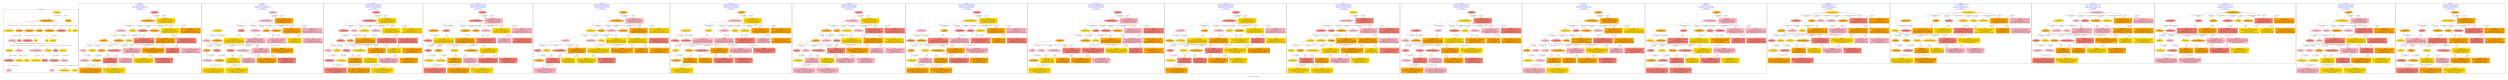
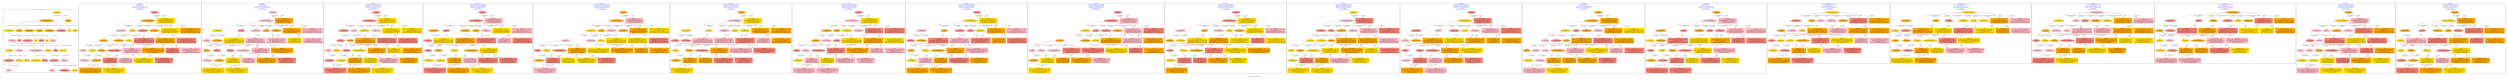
node "Type_URI": added
node "dimensions": fillcolor gold -> lightpink
node "E48_Place_Name1": fillcolor gold -> salmon
